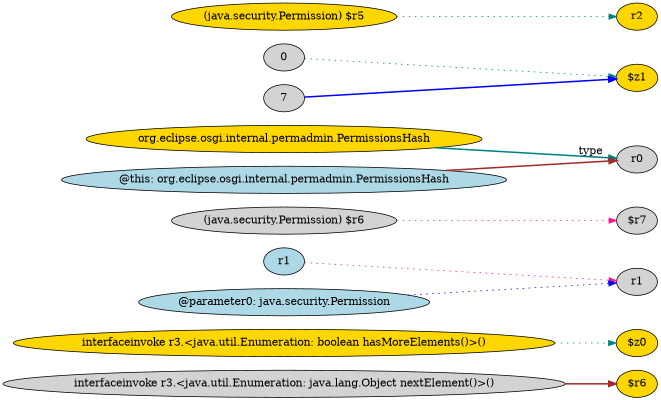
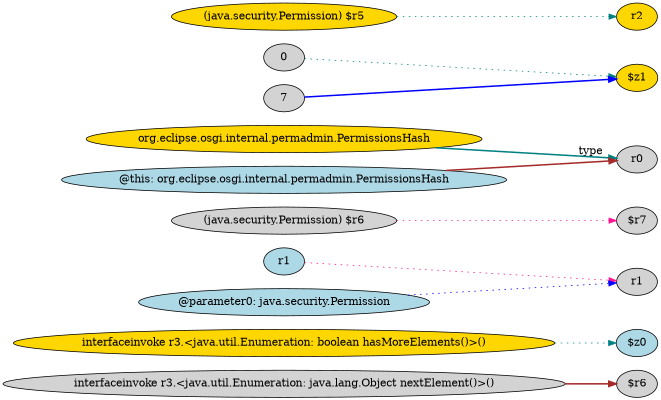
node "$z0": fillcolor gold -> lightblue
node "$r6": fillcolor gold -> lightgrey
